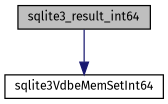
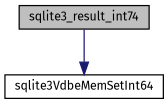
node "sqlite3_result_int64": label "sqlite3_result_int64" -> "sqlite3_result_int74"
